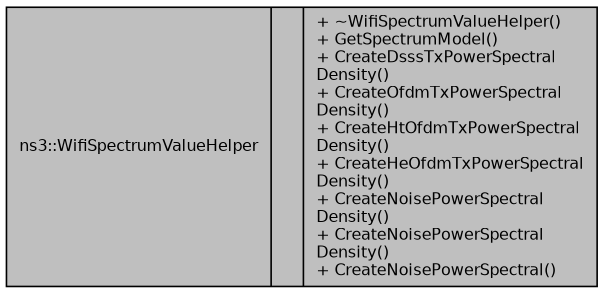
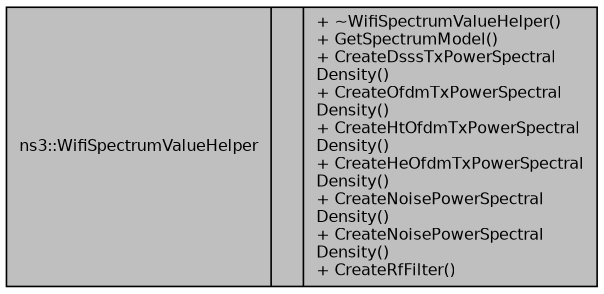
node "ns3::WifiSpectrumValueHelper": text "+ CreateNoisePowerSpectral()" -> "+ CreateRfFilter()"
